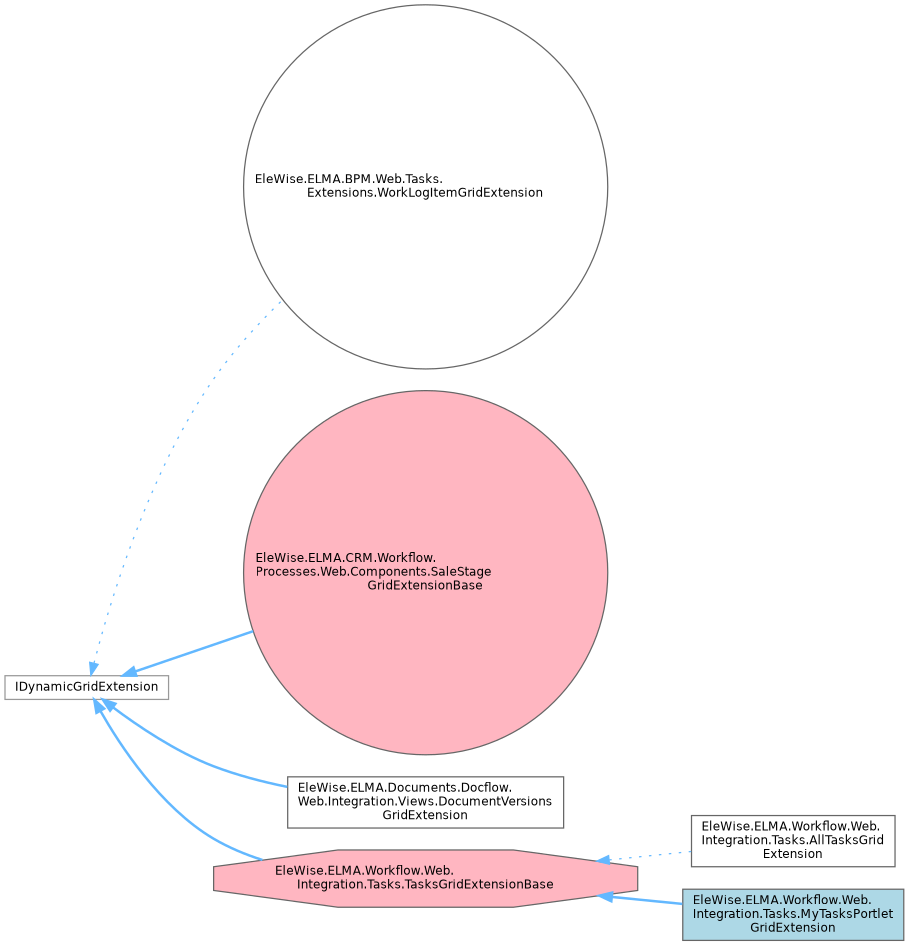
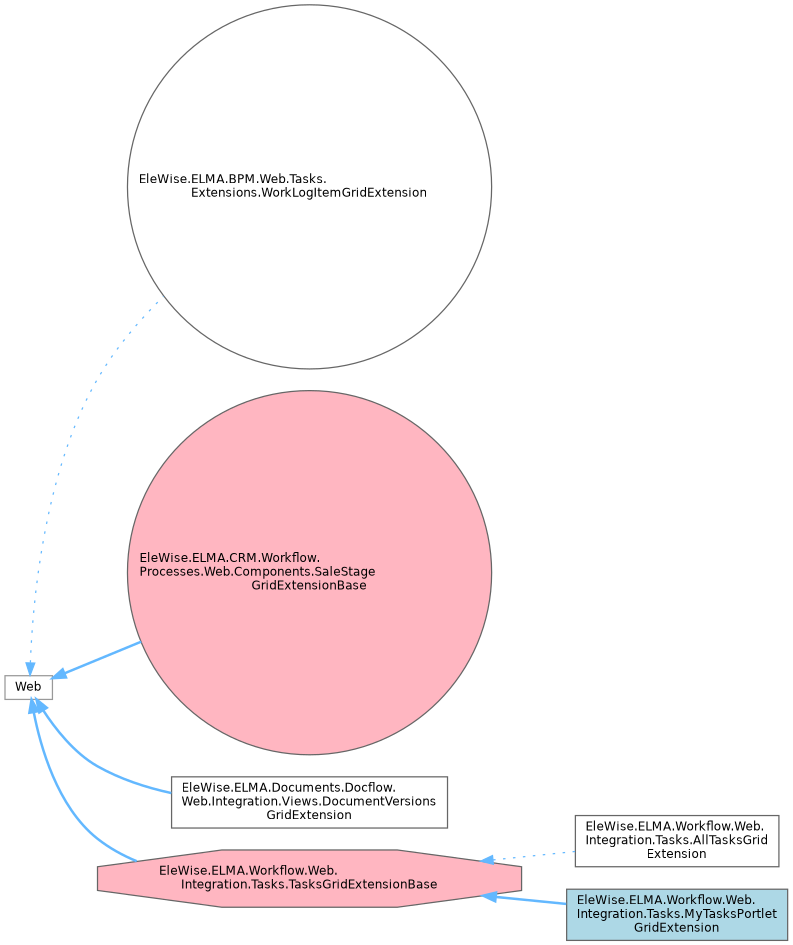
node "IDynamicGridExtension": label "IDynamicGridExtension" -> "Web"
